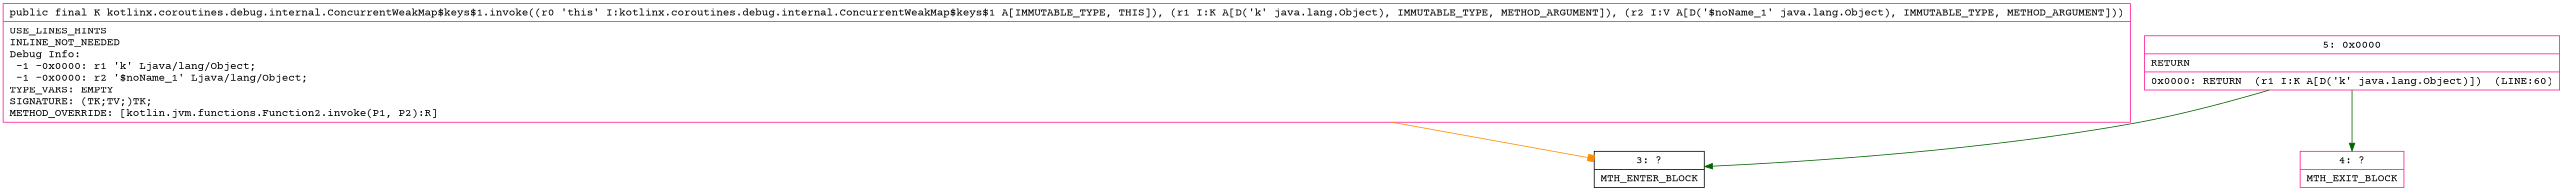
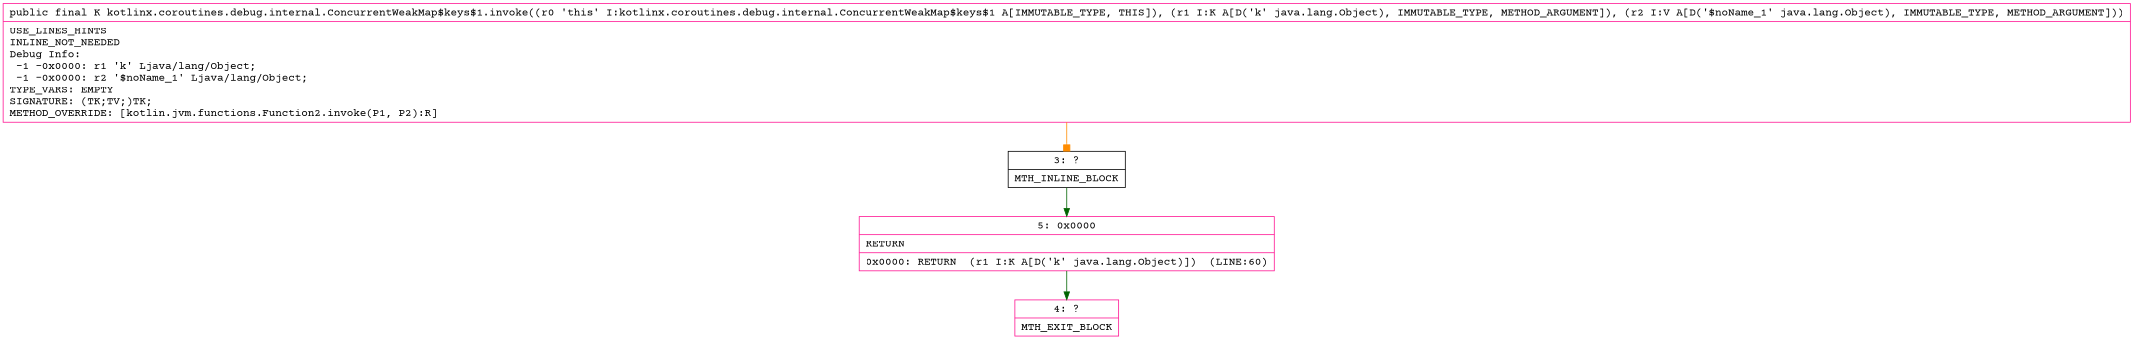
edge "5: 0x0000" -> "3: ?": reversed
node "3: ?": text "MTH_ENTER_BLOCK" -> "MTH_INLINE_BLOCK"
